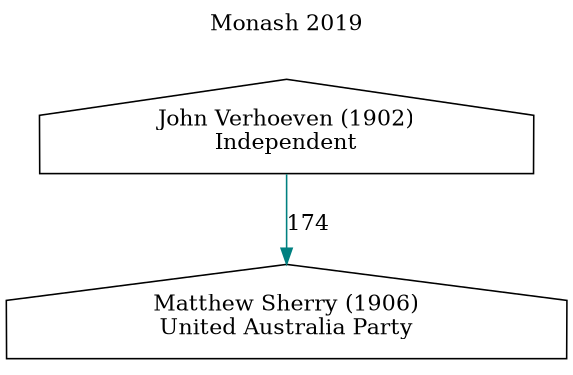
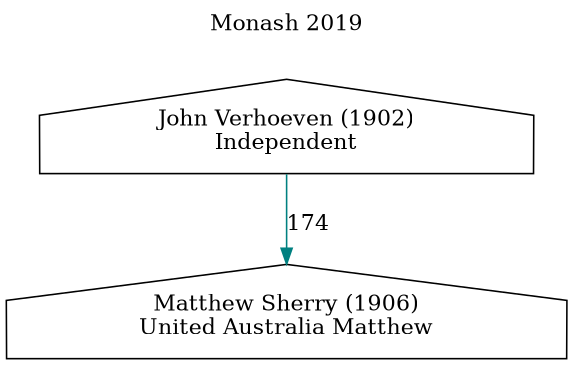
node "Matthew Sherry (1906) United Australia Party": label "Matthew Sherry (1906) United Australia Party" -> "Matthew Sherry (1906) United Australia Matthew"
